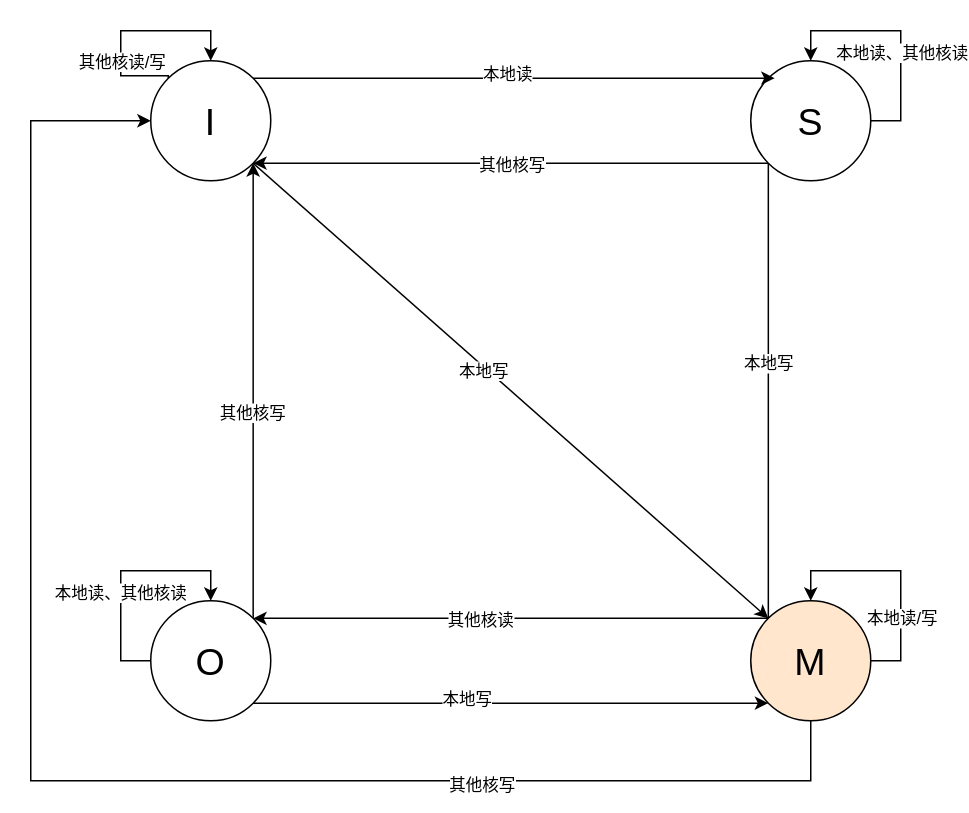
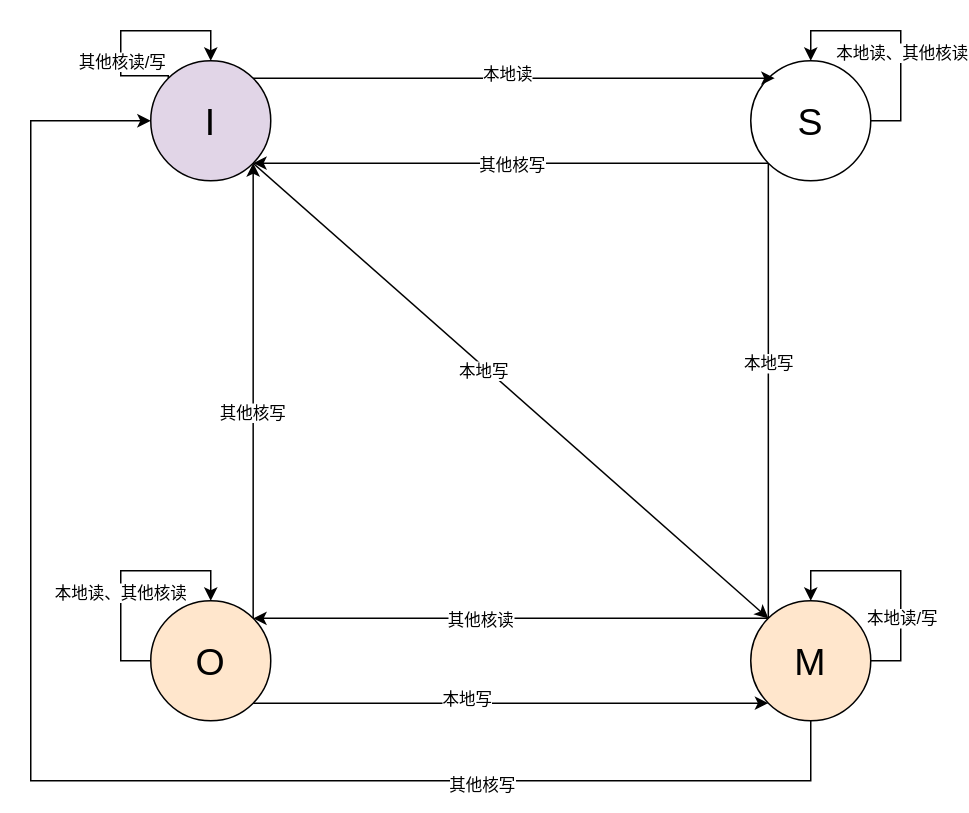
node "I": fillcolor #ffffff -> #e1d5e7
node "O": fillcolor #ffffff -> #ffe6cc
